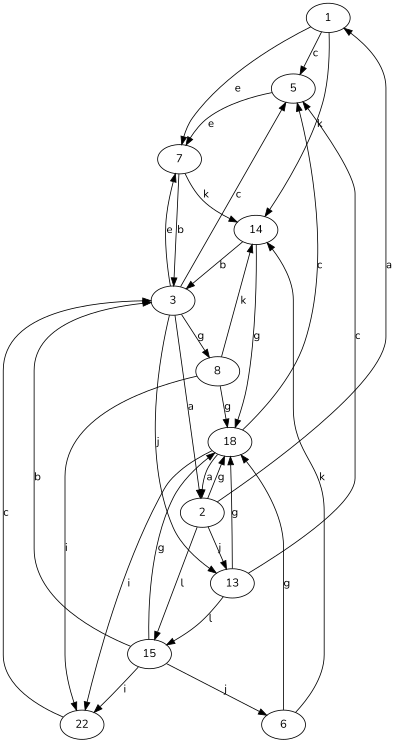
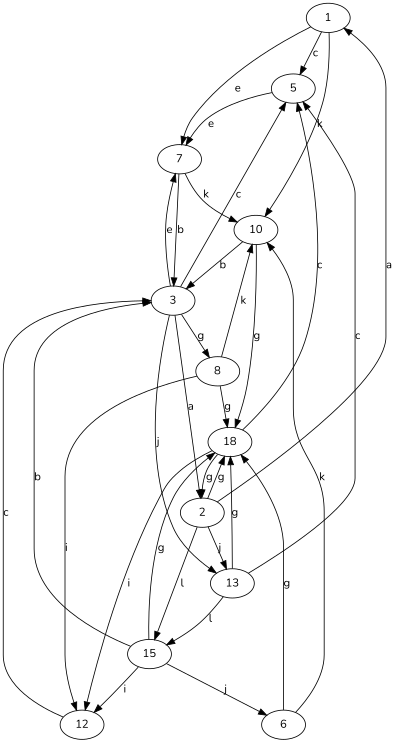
node "14": label "14" -> "10"
edge "18" -> "2": label "a" -> "g"
node "22": label "22" -> "12"
